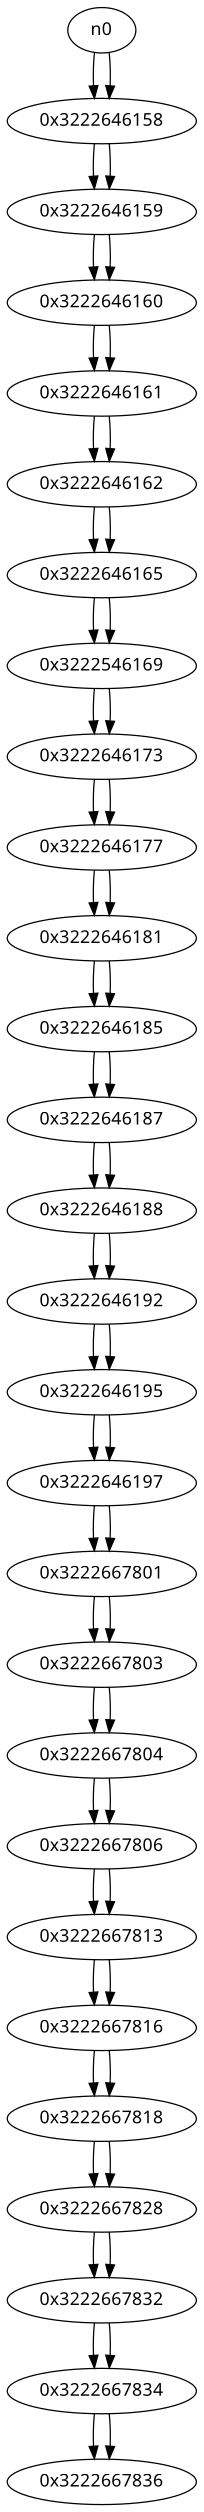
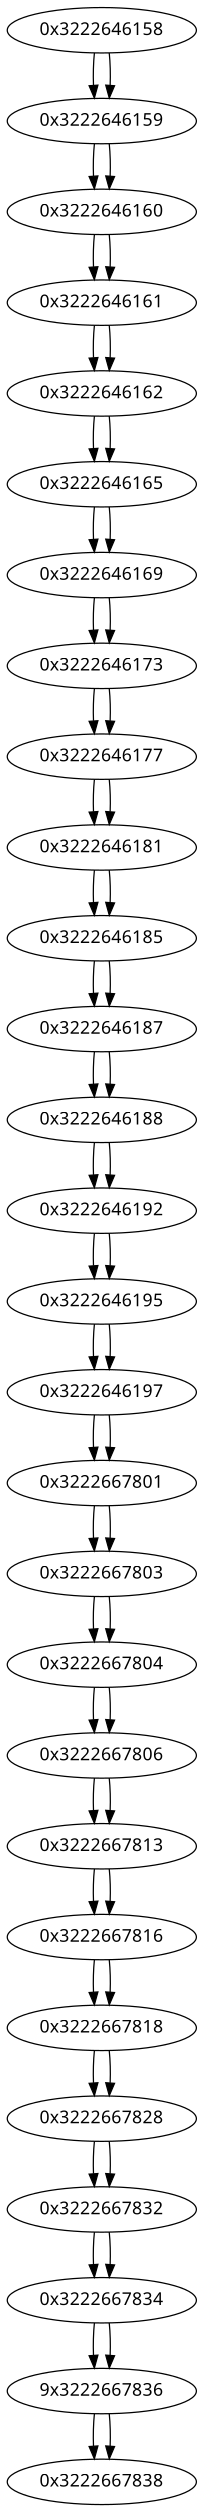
node "n0": removed
node "0x3222546169": label "0x3222546169" -> "0x3222646169"
node "0x3222667838": added
node "0x3222667836": label "0x3222667836" -> "9x3222667836"
